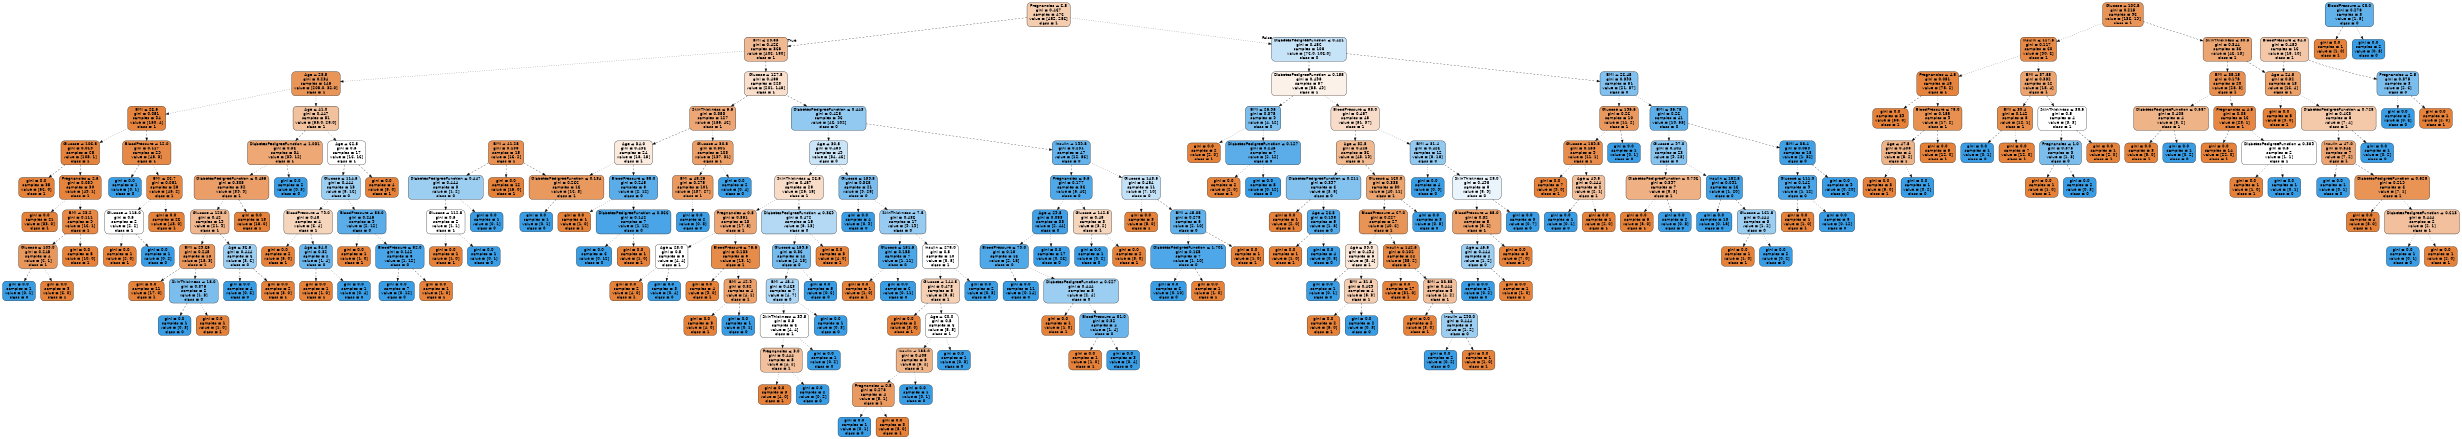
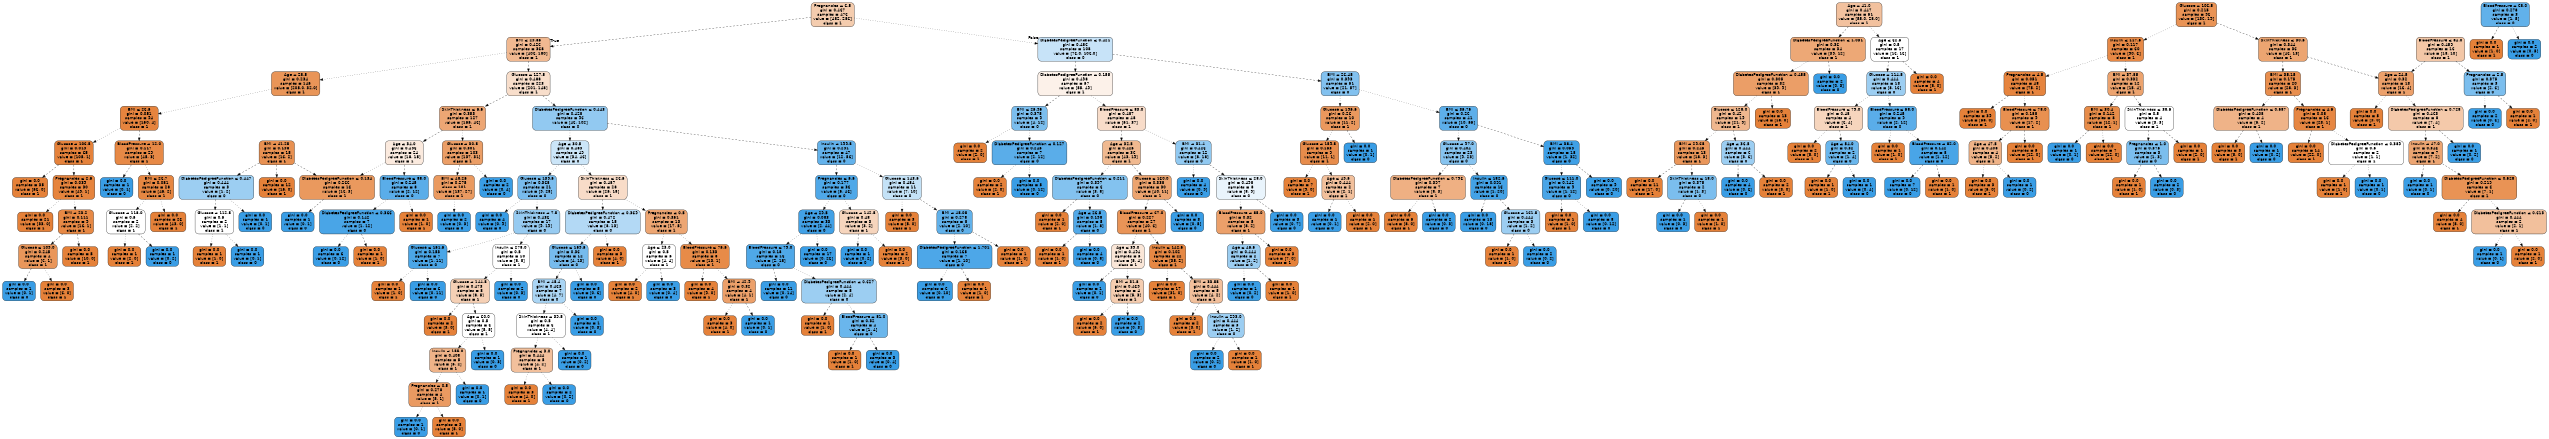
edge "Age ≤ 28.5" -> "Age ≤ 41.0": removed
node "BMI ≤ 48.25": text "samples = 101" -> "class = 101"
